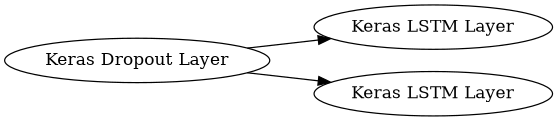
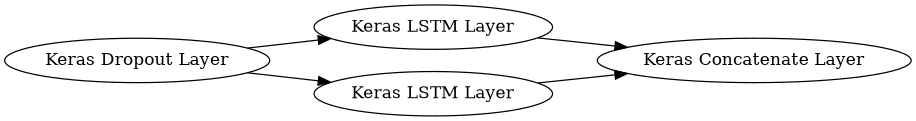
node "Keras Concatenate Layer": added
